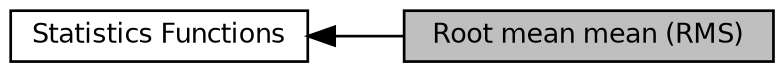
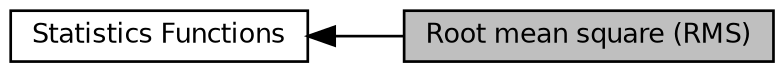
node "Root mean mean (RMS)": label "Root mean mean (RMS)" -> "Root mean square (RMS)"
